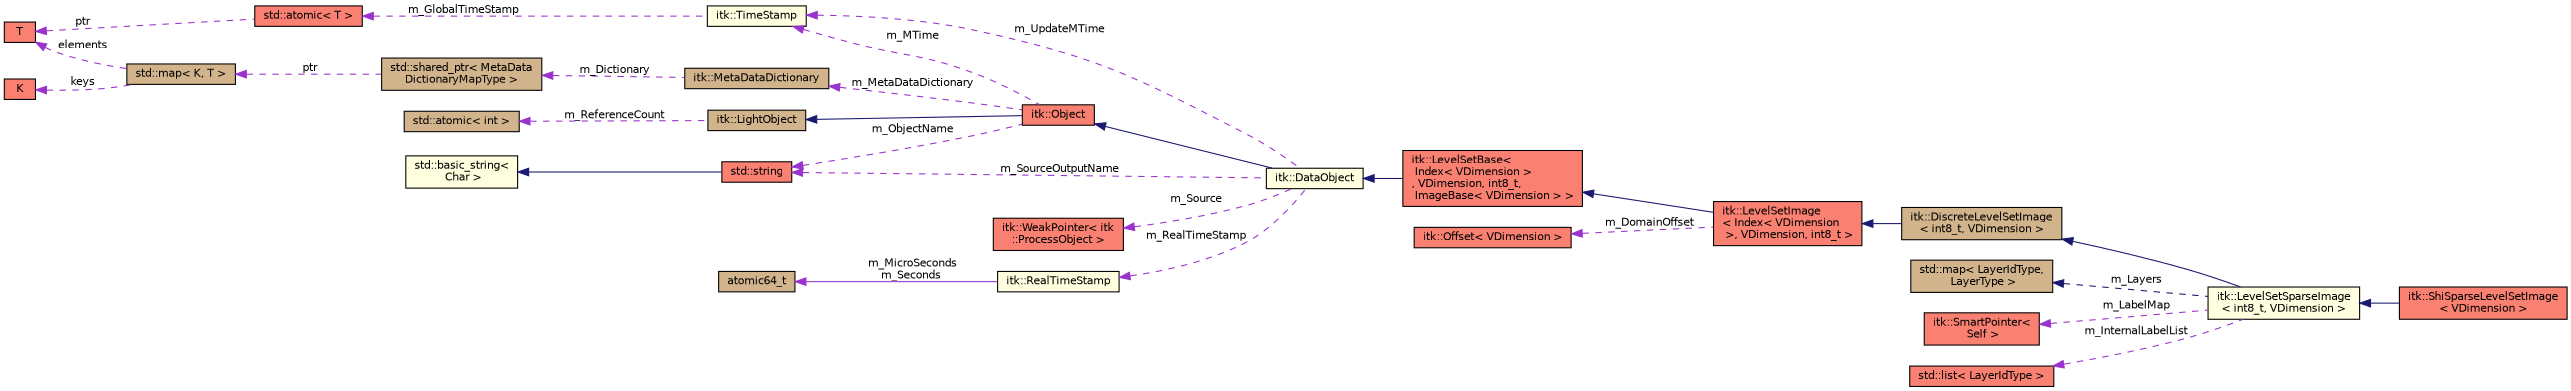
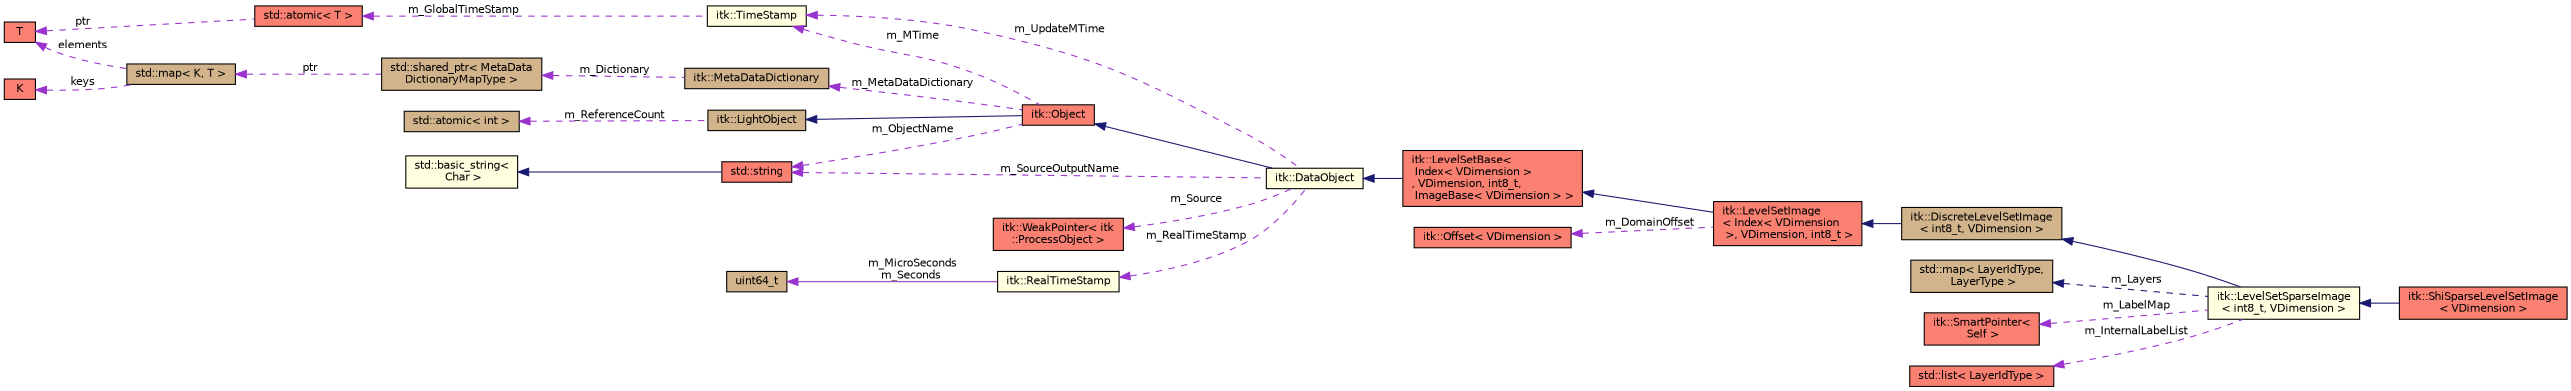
node "atomic64_t": label "atomic64_t" -> "uint64_t"
